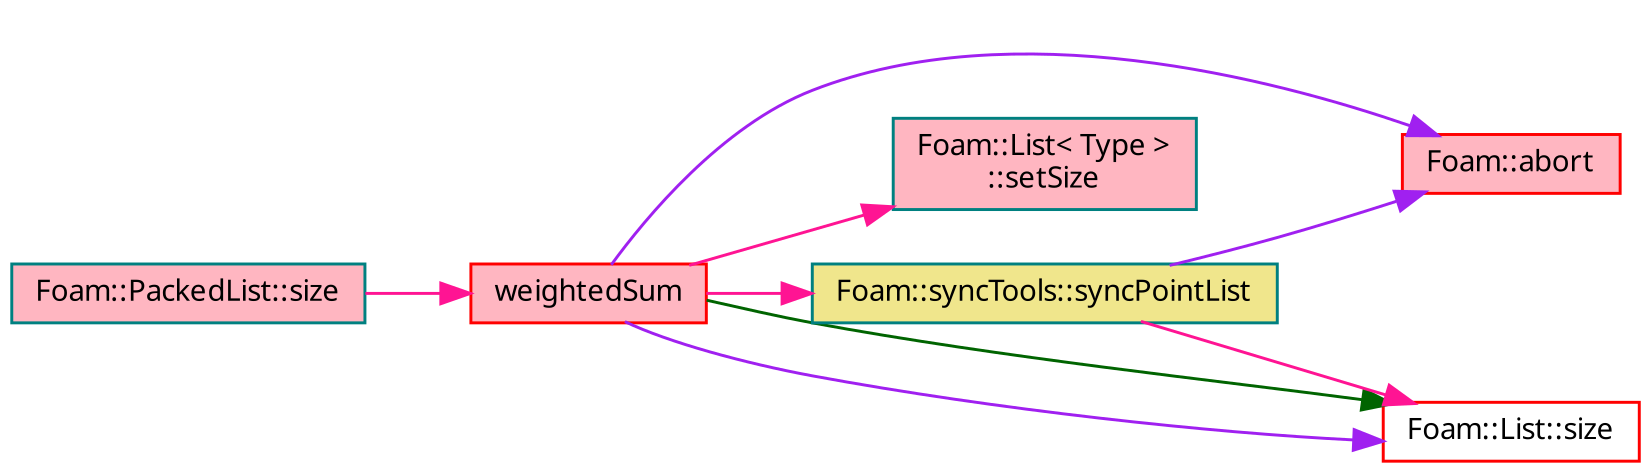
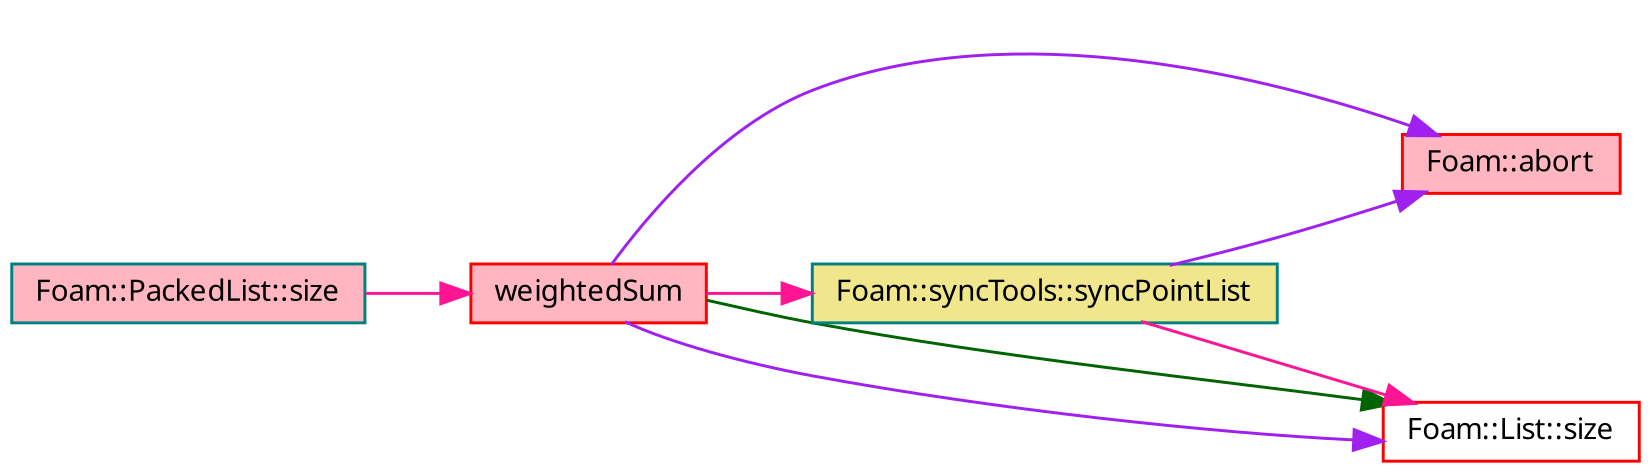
node "Foam::List< Type > ::setSize": removed
